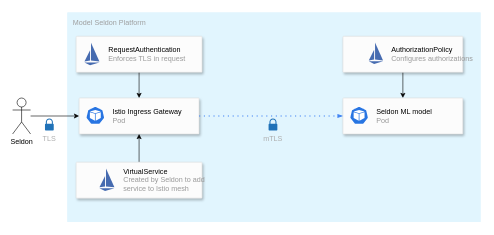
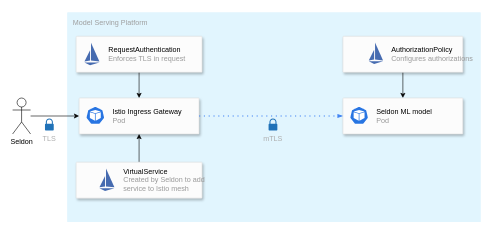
node "Model Seldon Platform": label "Model Seldon Platform" -> "Model Serving Platform"
